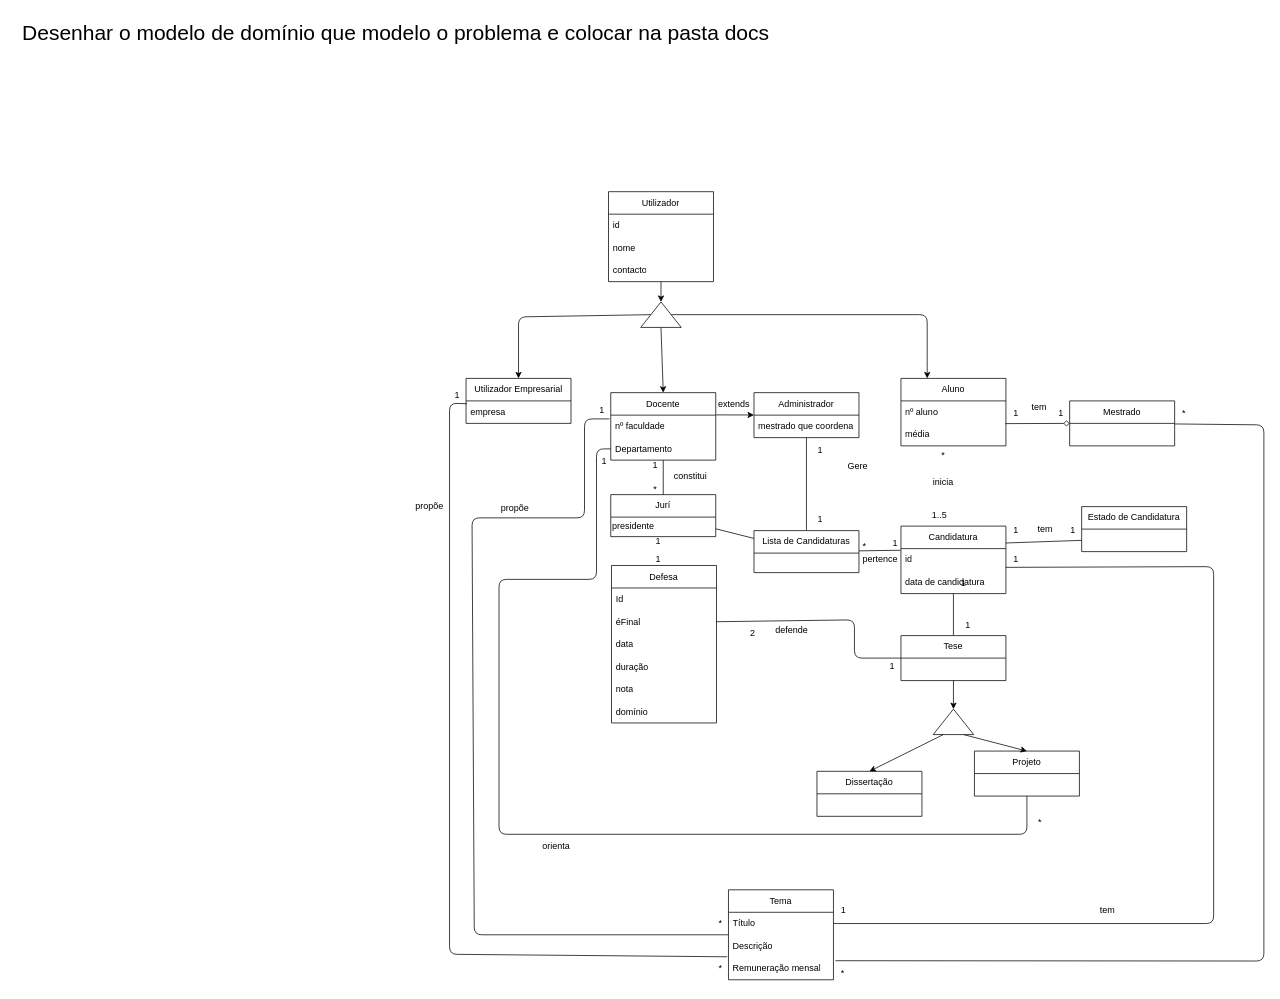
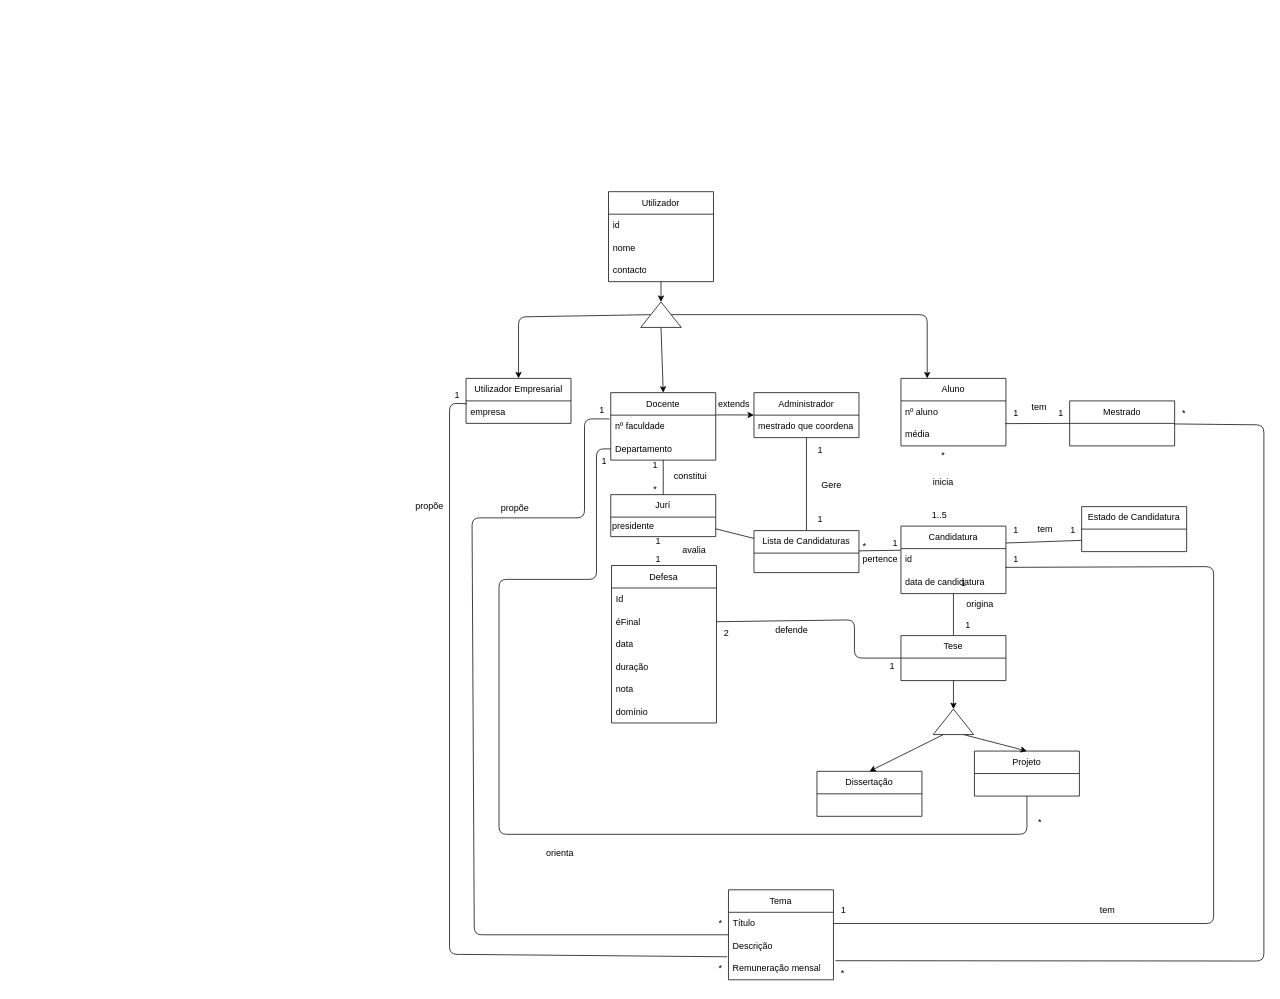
node "Desenhar o modelo de domínio que modelo o problema e colocar na pasta docs": removed
edge "média" -> "Mestrado": arrowhead diamond -> none
node "Gere": moved (857, 466) -> (831, 485)
node "avalia": added
node "origina": added
node "2": moved (752, 633) -> (726, 633)
node "orienta": moved (556, 846) -> (560, 854)
